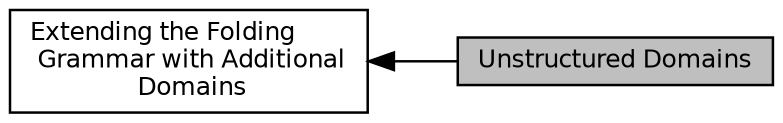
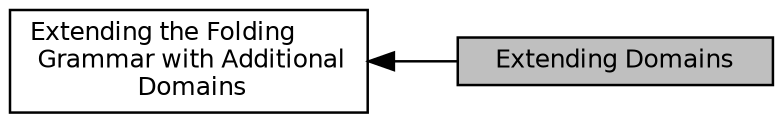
node "Unstructured Domains": label "Unstructured Domains" -> "Extending Domains"
